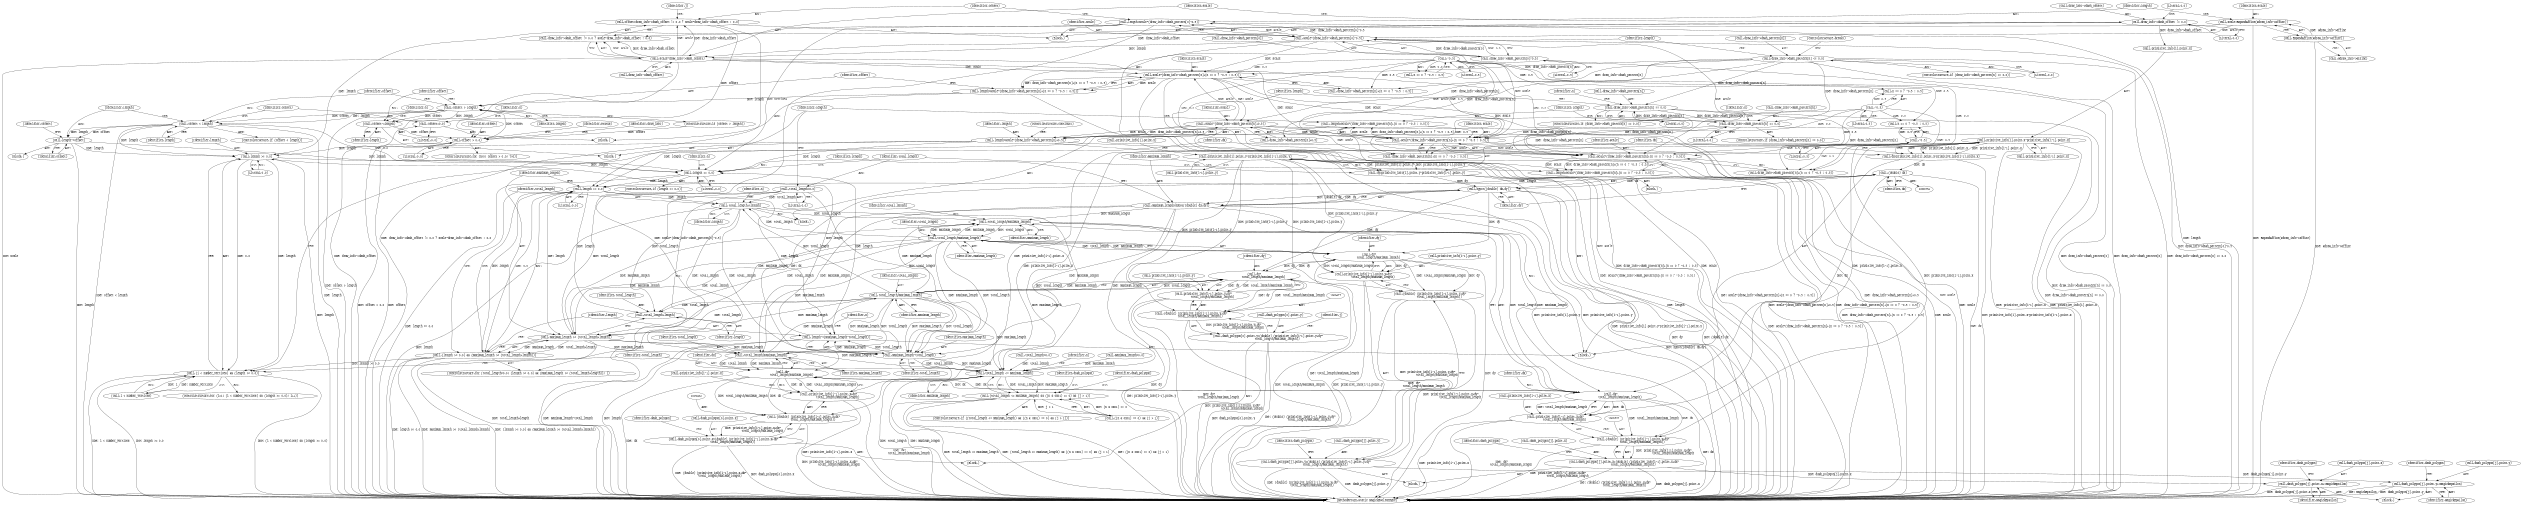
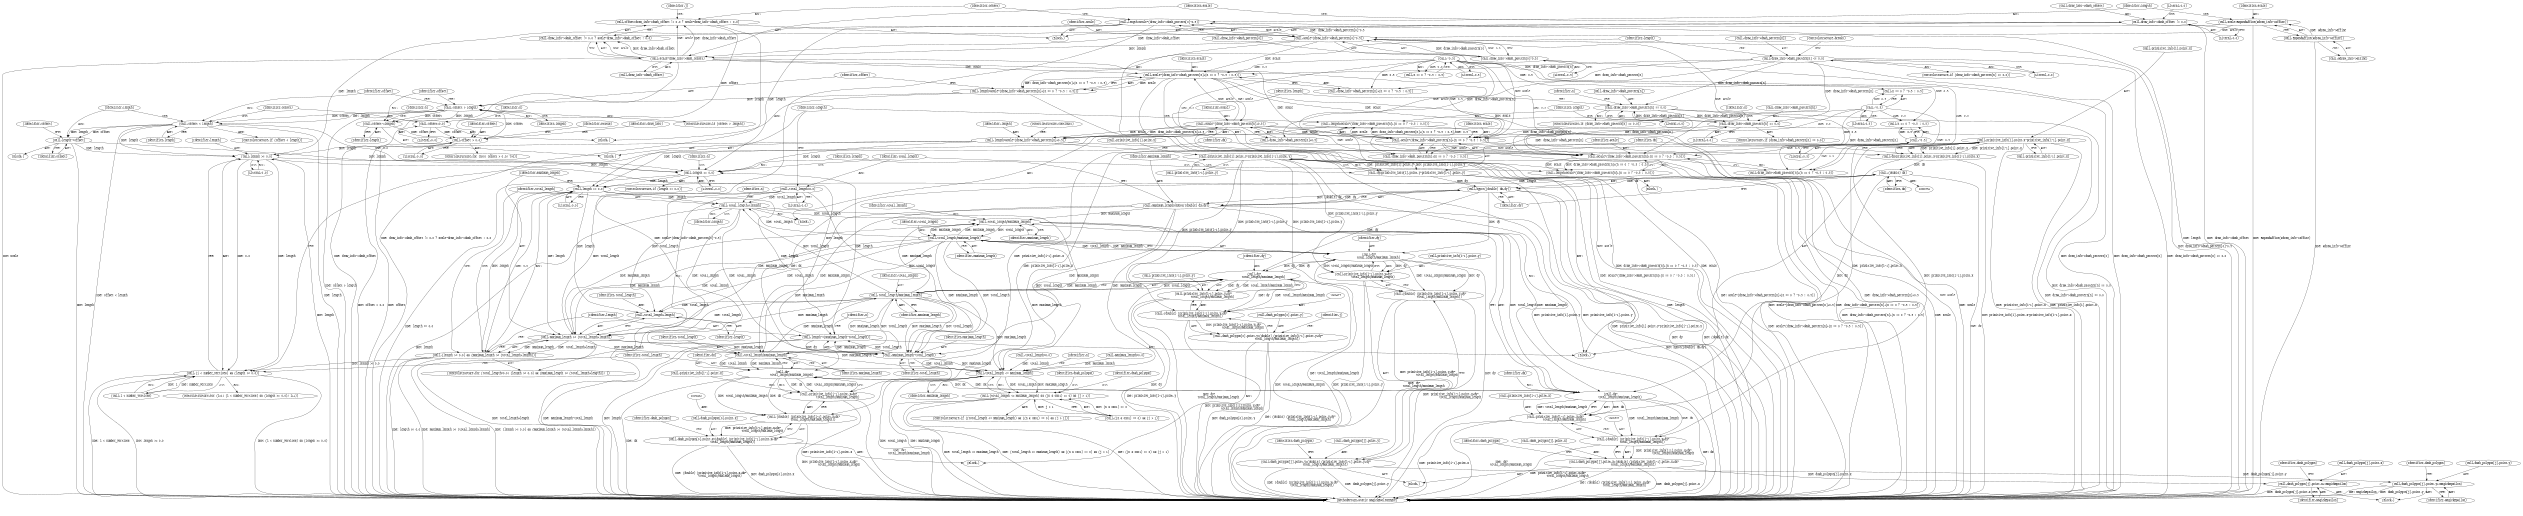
edge "(Call,draw_info->dash_offset != 0.0)" -> "(Call,primitive_info[i].point.x)": now "(Call,draw_info->dash_offset != 0.0)" -> "(MethodReturn,static MagickBooleanType)"
edge "(Call,draw_info->dash_pattern[n] <= 0.0)" -> "(Call,scale*(draw_info->dash_pattern[n]+0.5))": removed, label "DDG: draw_info->dash_pattern[n]"
edge "(Call,length=scale*(draw_info->dash_pattern[0]-0.5))" -> "(Call,length == 0.0)": label "DDG: vertices" -> "DDG: length"
edge "(ControlStructure,if (offset > length))" -> "(Call,offset > 0.0)": now "(Call,offset=0.0)" -> "(Call,offset > 0.0)"
edge "(Call,total_length+length)" -> "(Call,maximum_length >= (total_length+length))": added, label "AST:"
edge "(Call,length-=(maximum_length-total_length))" -> "(Call,maximum_length-total_length)": label "CFG: " -> "DDG: dy"
